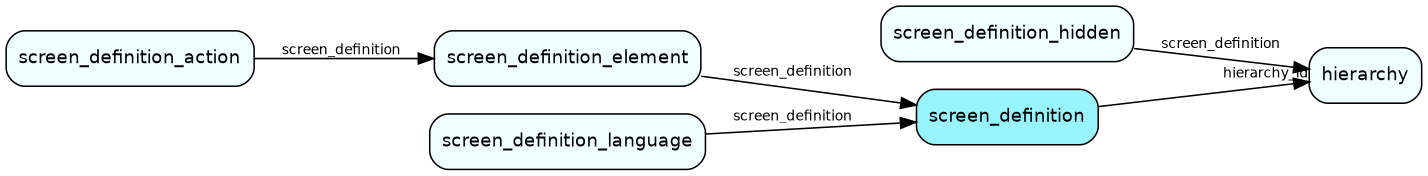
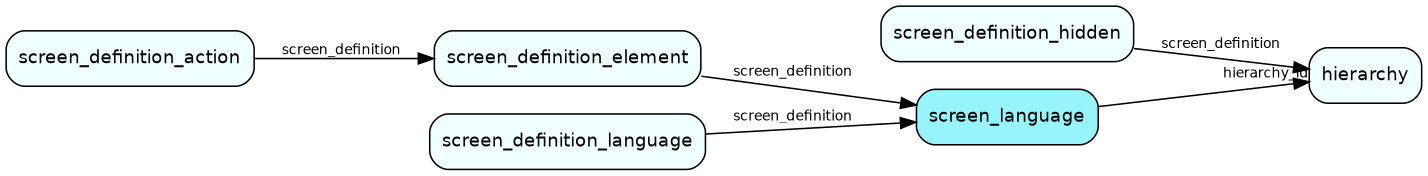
node "screen_definition": label "screen_definition" -> "screen_language"
